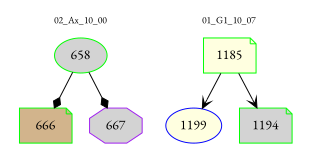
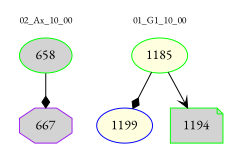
cluster "01_G1_10_07": label "01_G1_10_07" -> "01_G1_10_00"
node "1185": shape note -> ellipse
edge "1185" -> "1199": arrowhead vee -> diamond
node "666": removed
